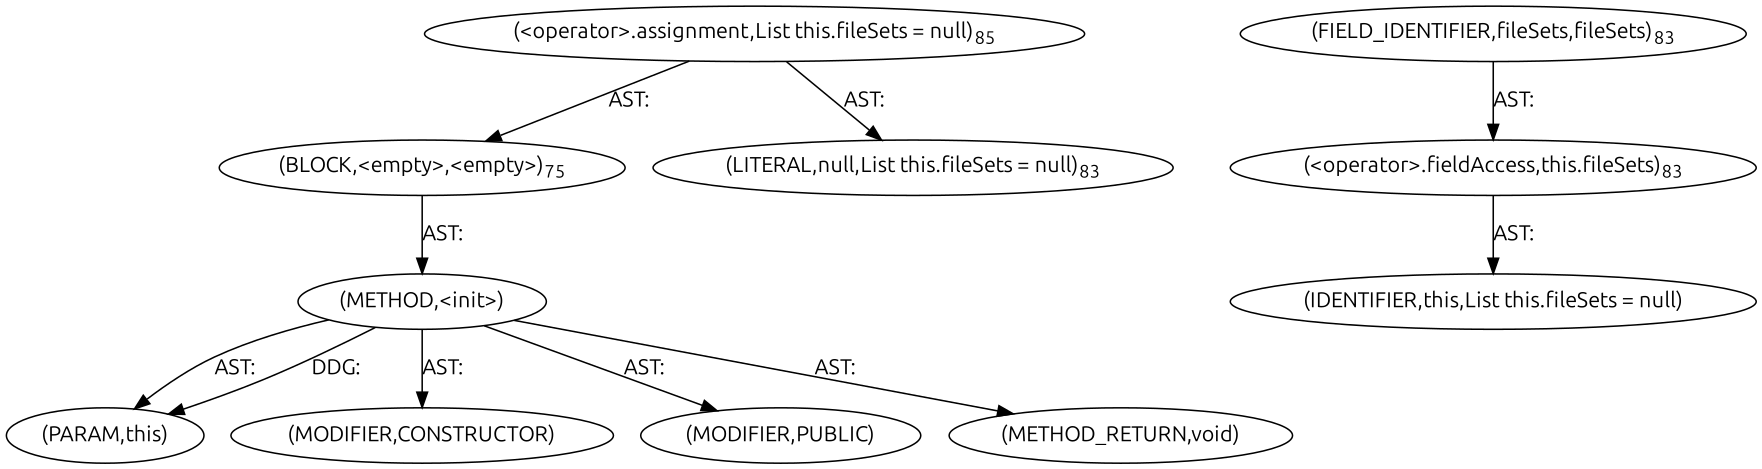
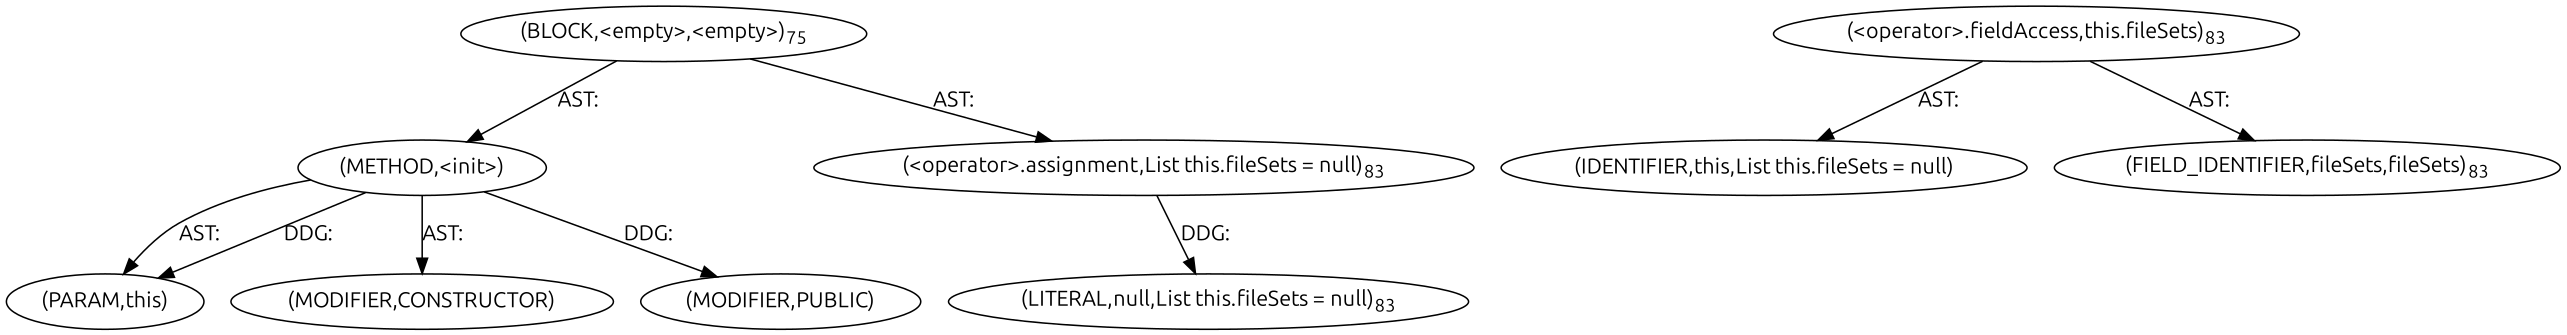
node "(<operator>.assignment,List this.fileSets = null)": text "85" -> "83"
edge "(FIELD_IDENTIFIER,fileSets,fileSets)" -> "(<operator>.fieldAccess,this.fileSets)": reversed
edge "(<operator>.assignment,List this.fileSets = null)" -> "(BLOCK,<empty>,<empty>)": reversed
edge "(<operator>.assignment,List this.fileSets = null)" -> "(LITERAL,null,List this.fileSets = null)": label "AST: " -> "DDG: "
edge "(METHOD,<init>)" -> "(MODIFIER,PUBLIC)": label "AST: " -> "DDG: "
node "(METHOD_RETURN,void)": removed
